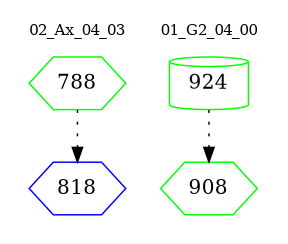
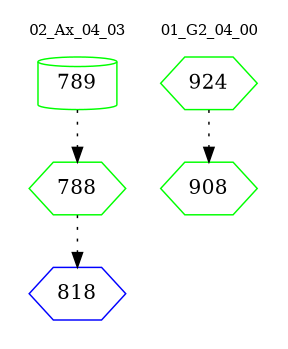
node "789": added
node "924": shape cylinder -> hexagon
